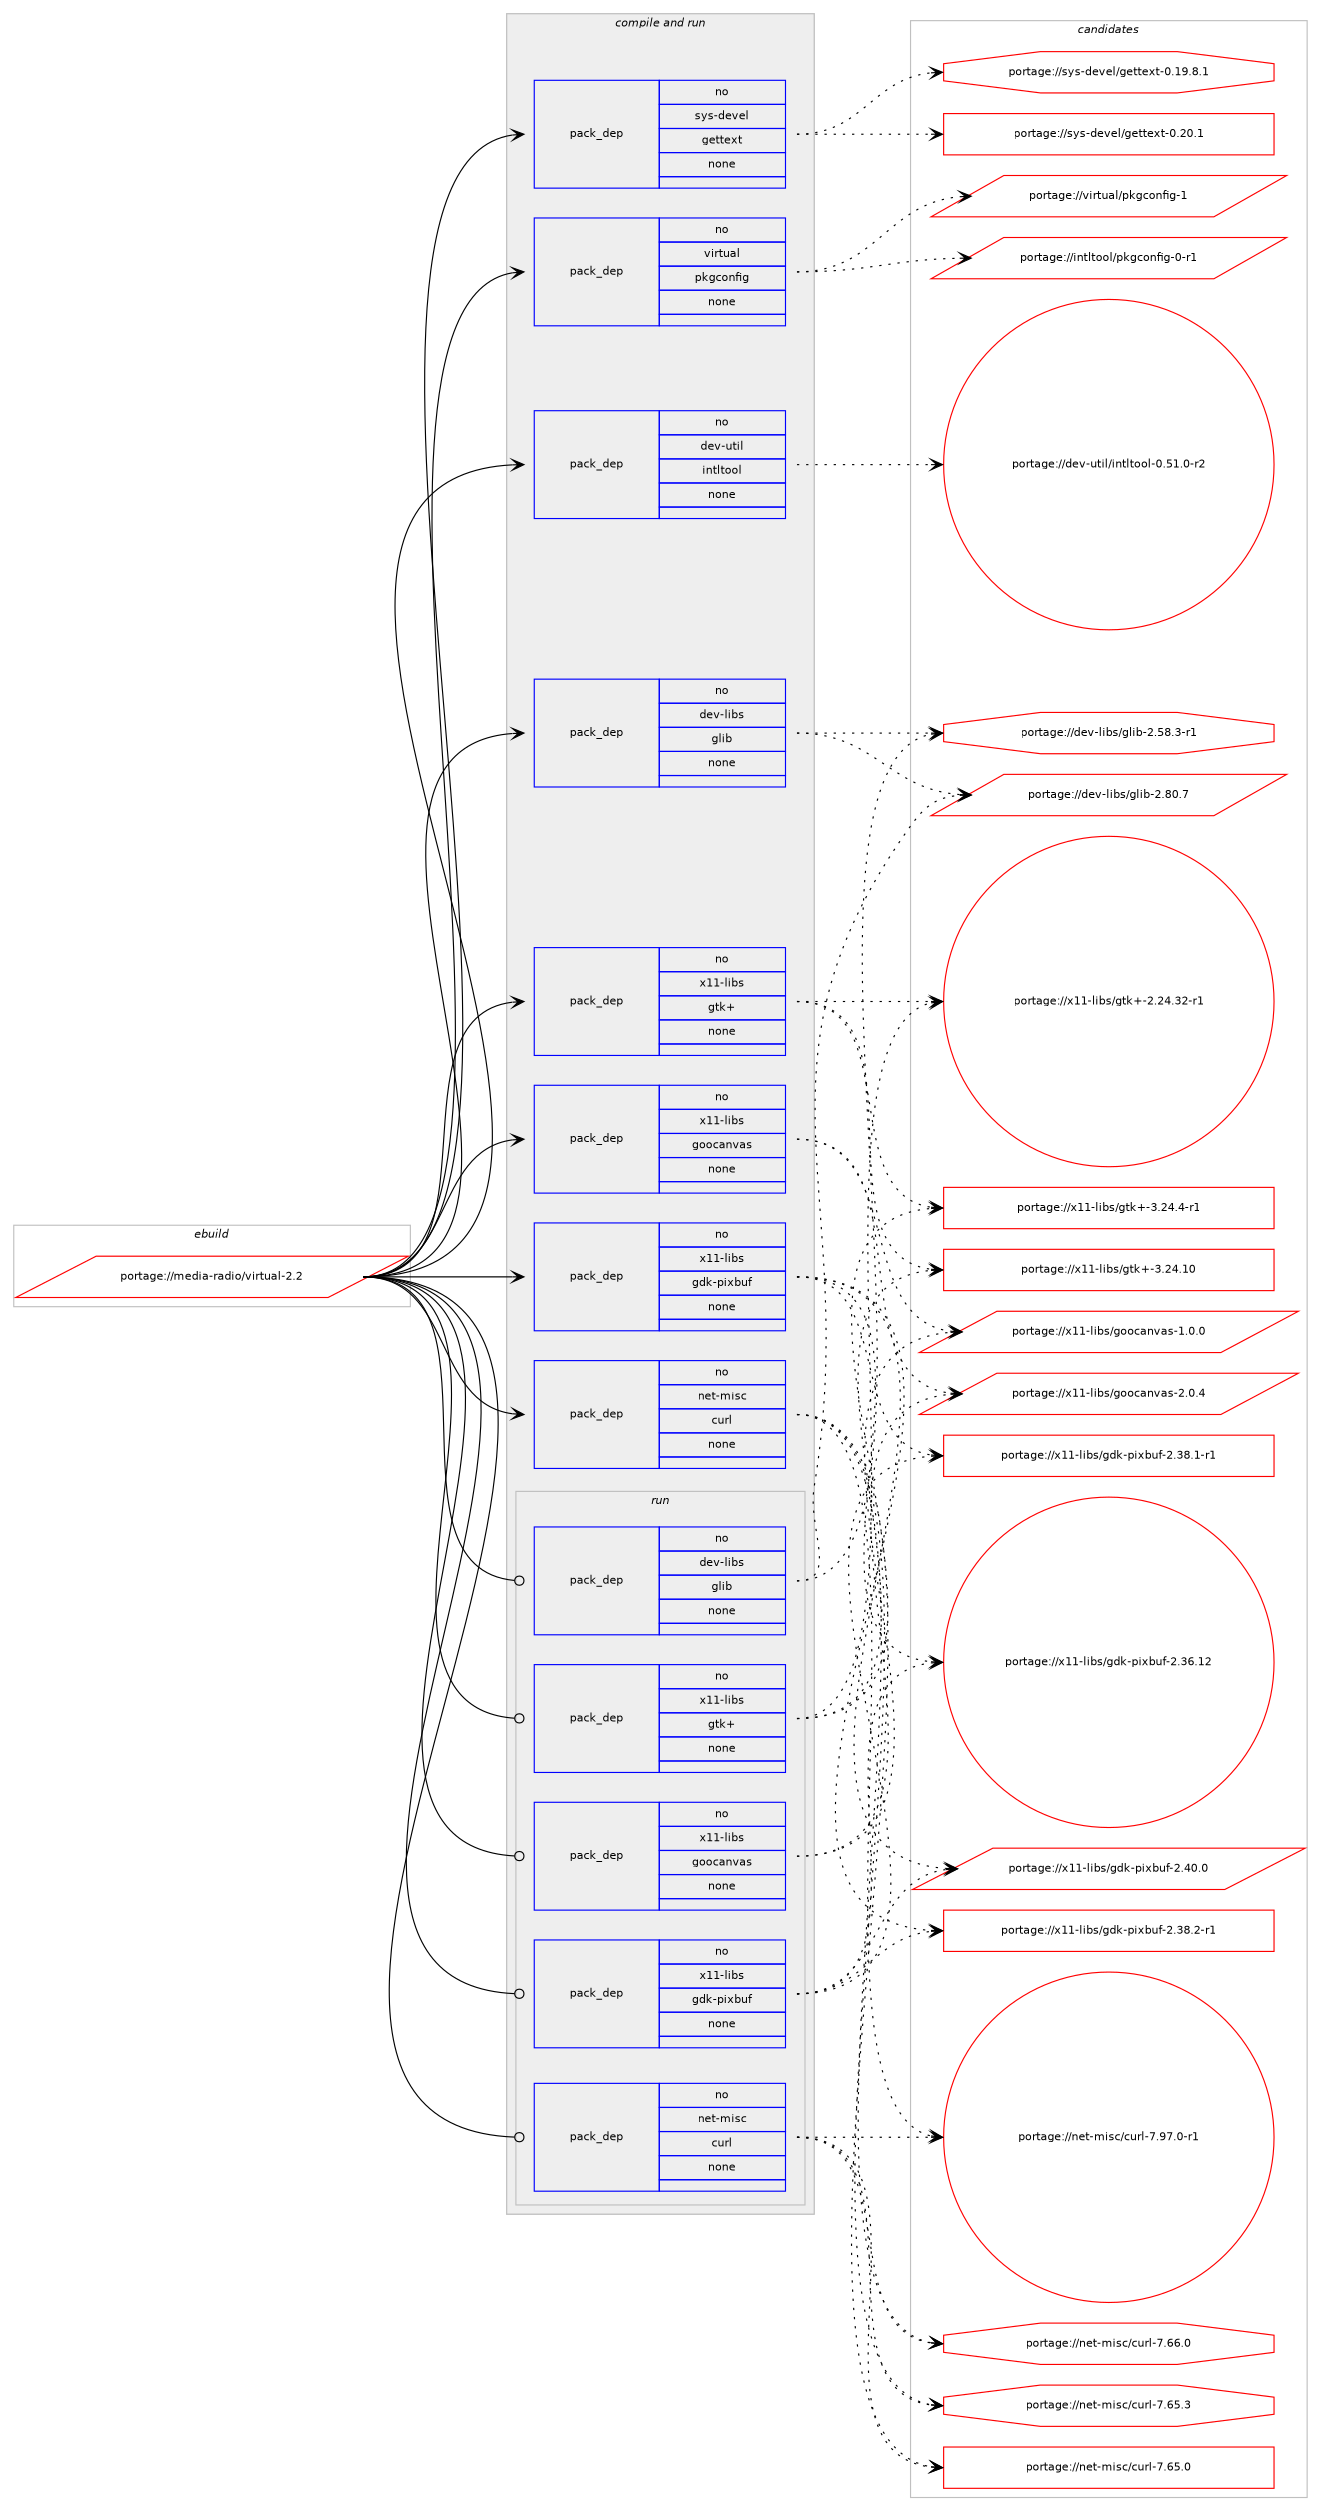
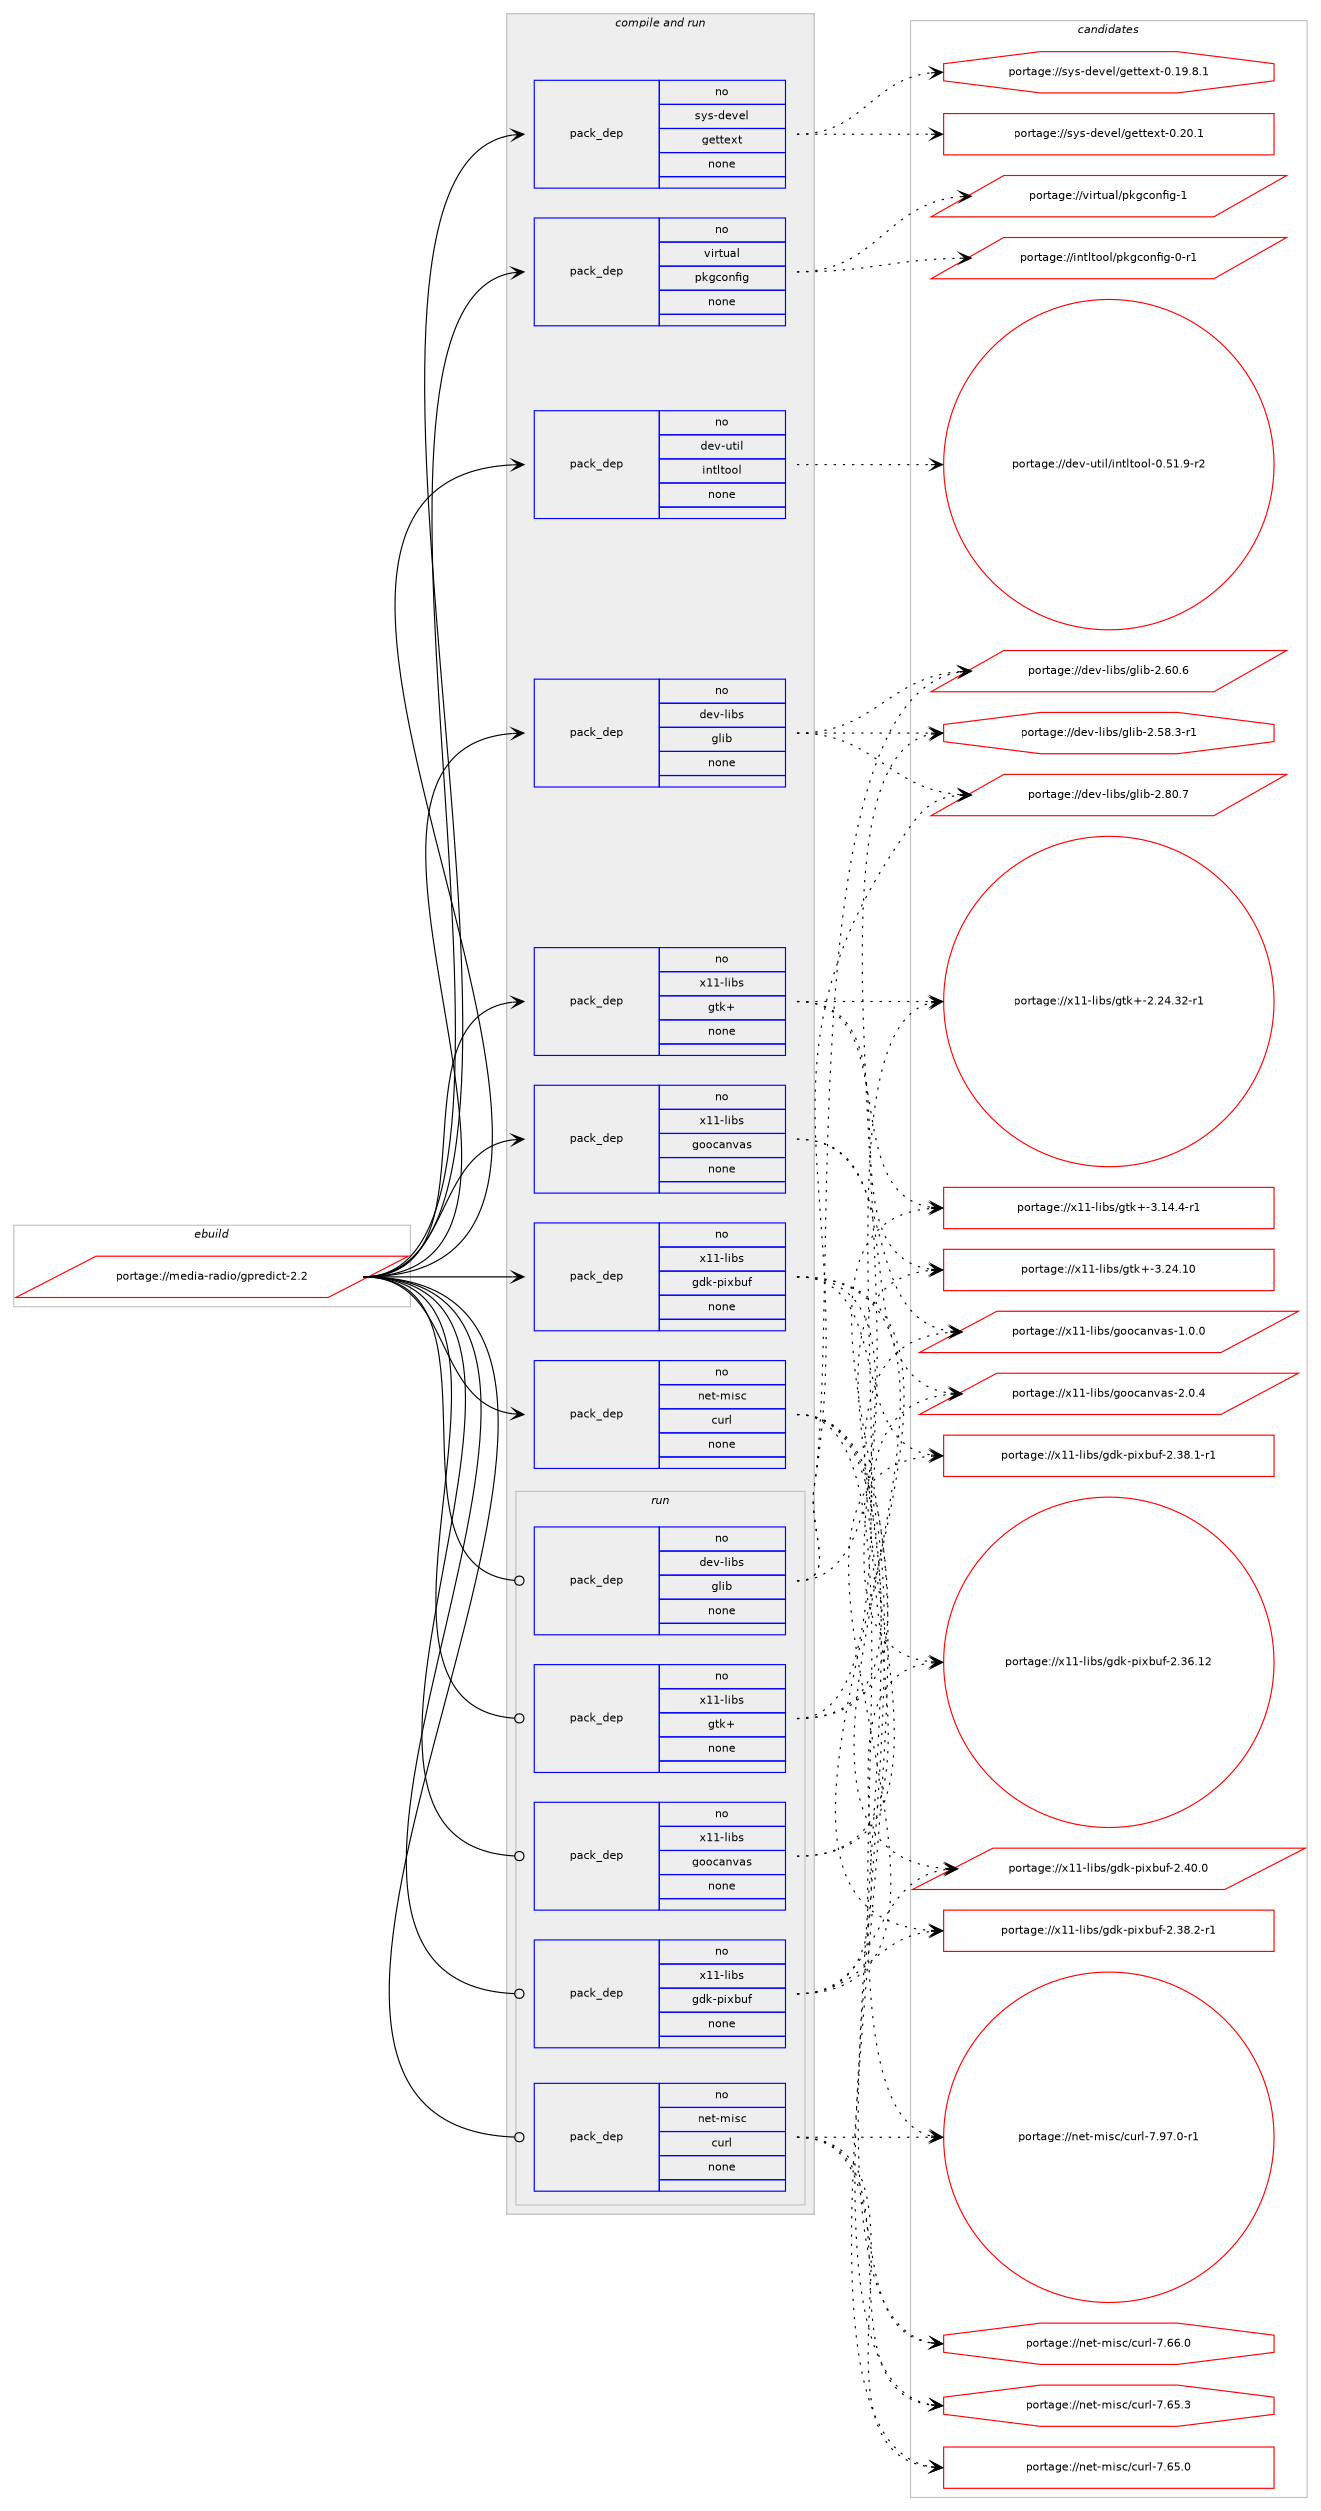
node "portage://dev-util/intltool-0.51.0-r2": label "portage://dev-util/intltool-0.51.0-r2" -> "portage://dev-util/intltool-0.51.9-r2"
node "portage://dev-libs/glib-2.60.6": added
node "portage://x11-libs/gtk+-3.24.4-r1": label "portage://x11-libs/gtk+-3.24.4-r1" -> "portage://x11-libs/gtk+-3.14.4-r1"
node "portage://media-radio/virtual-2.2": label "portage://media-radio/virtual-2.2" -> "portage://media-radio/gpredict-2.2"
